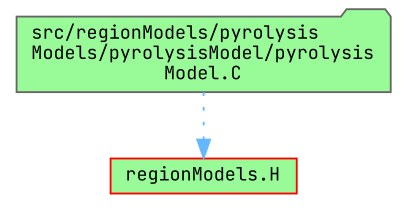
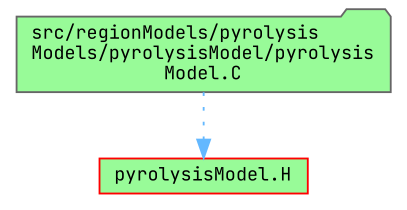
node "regionModels.H": label "regionModels.H" -> "pyrolysisModel.H"
